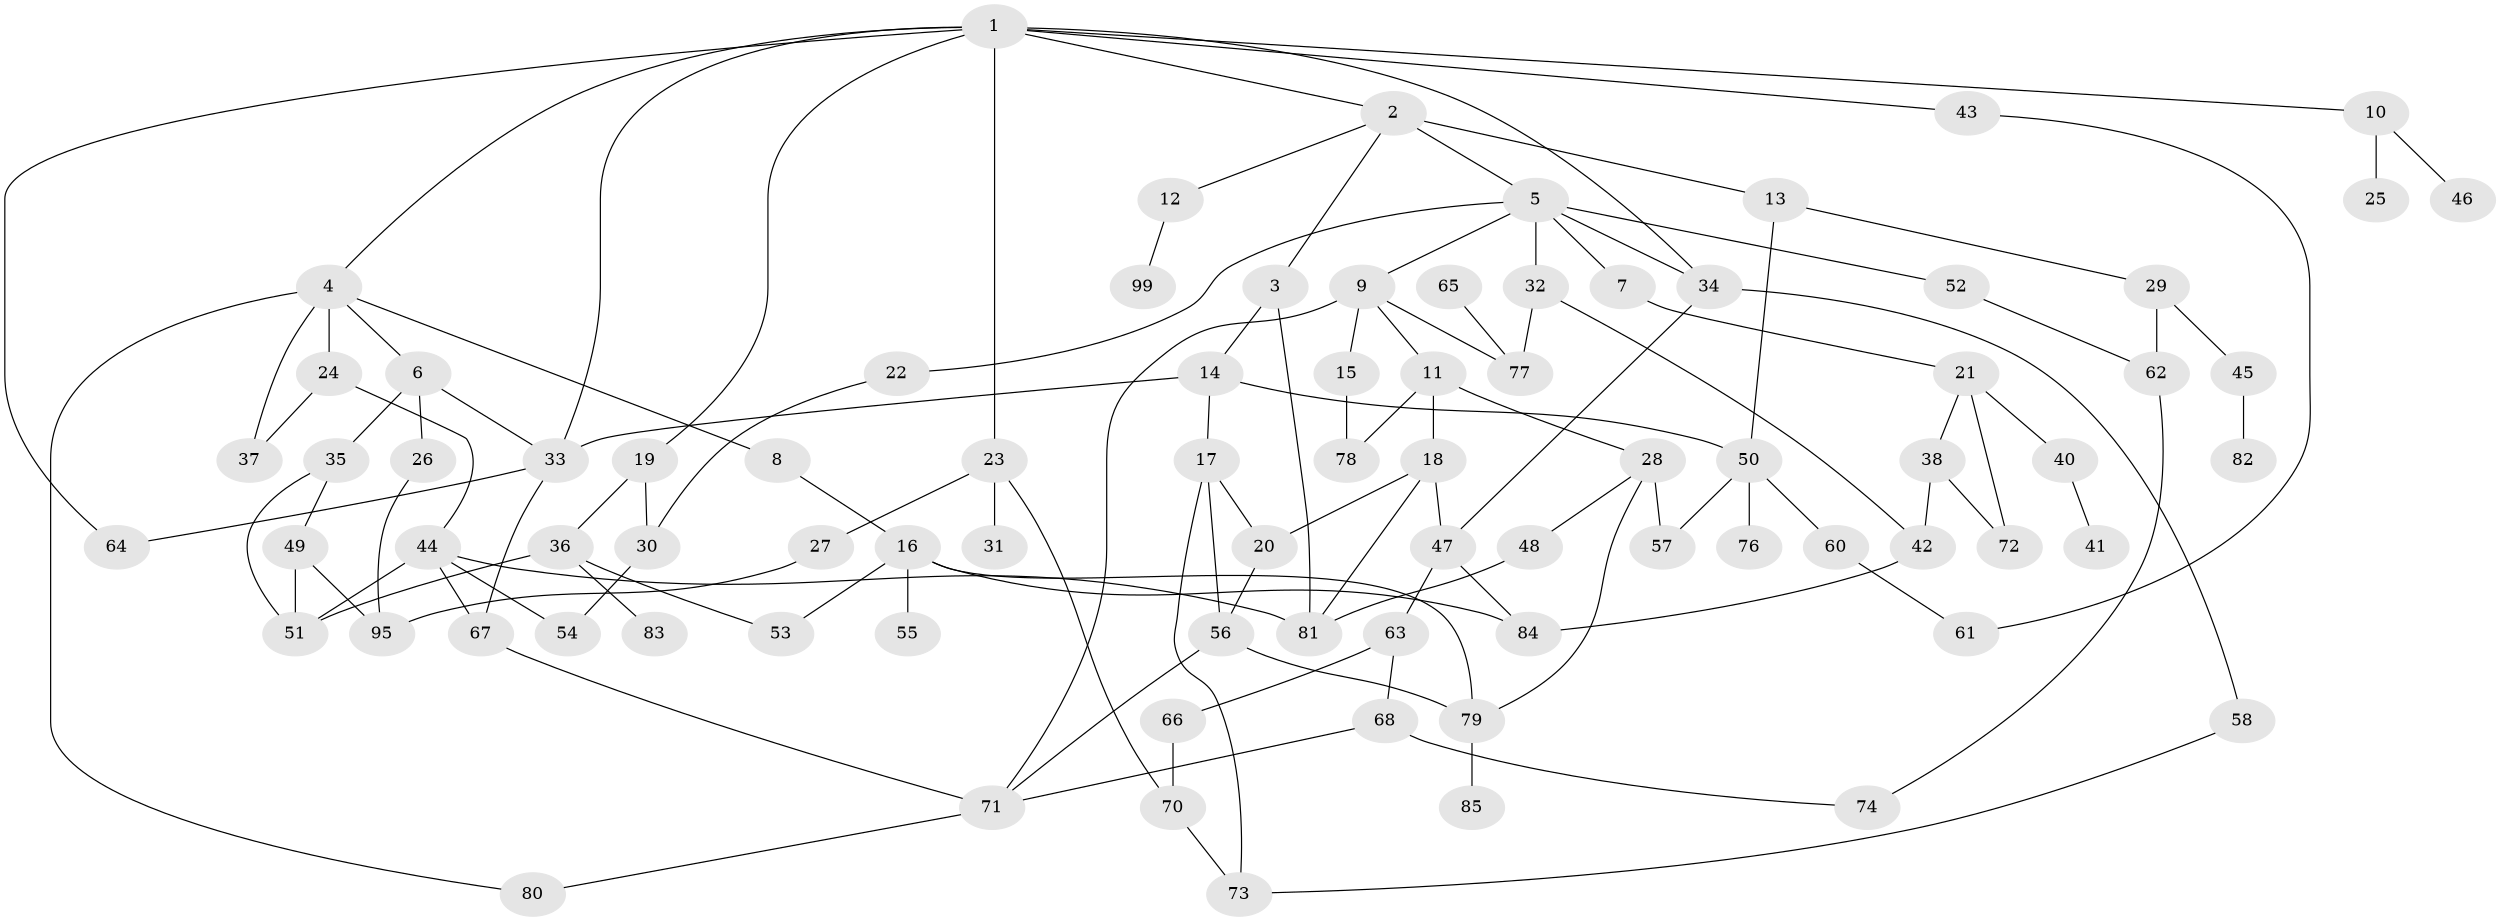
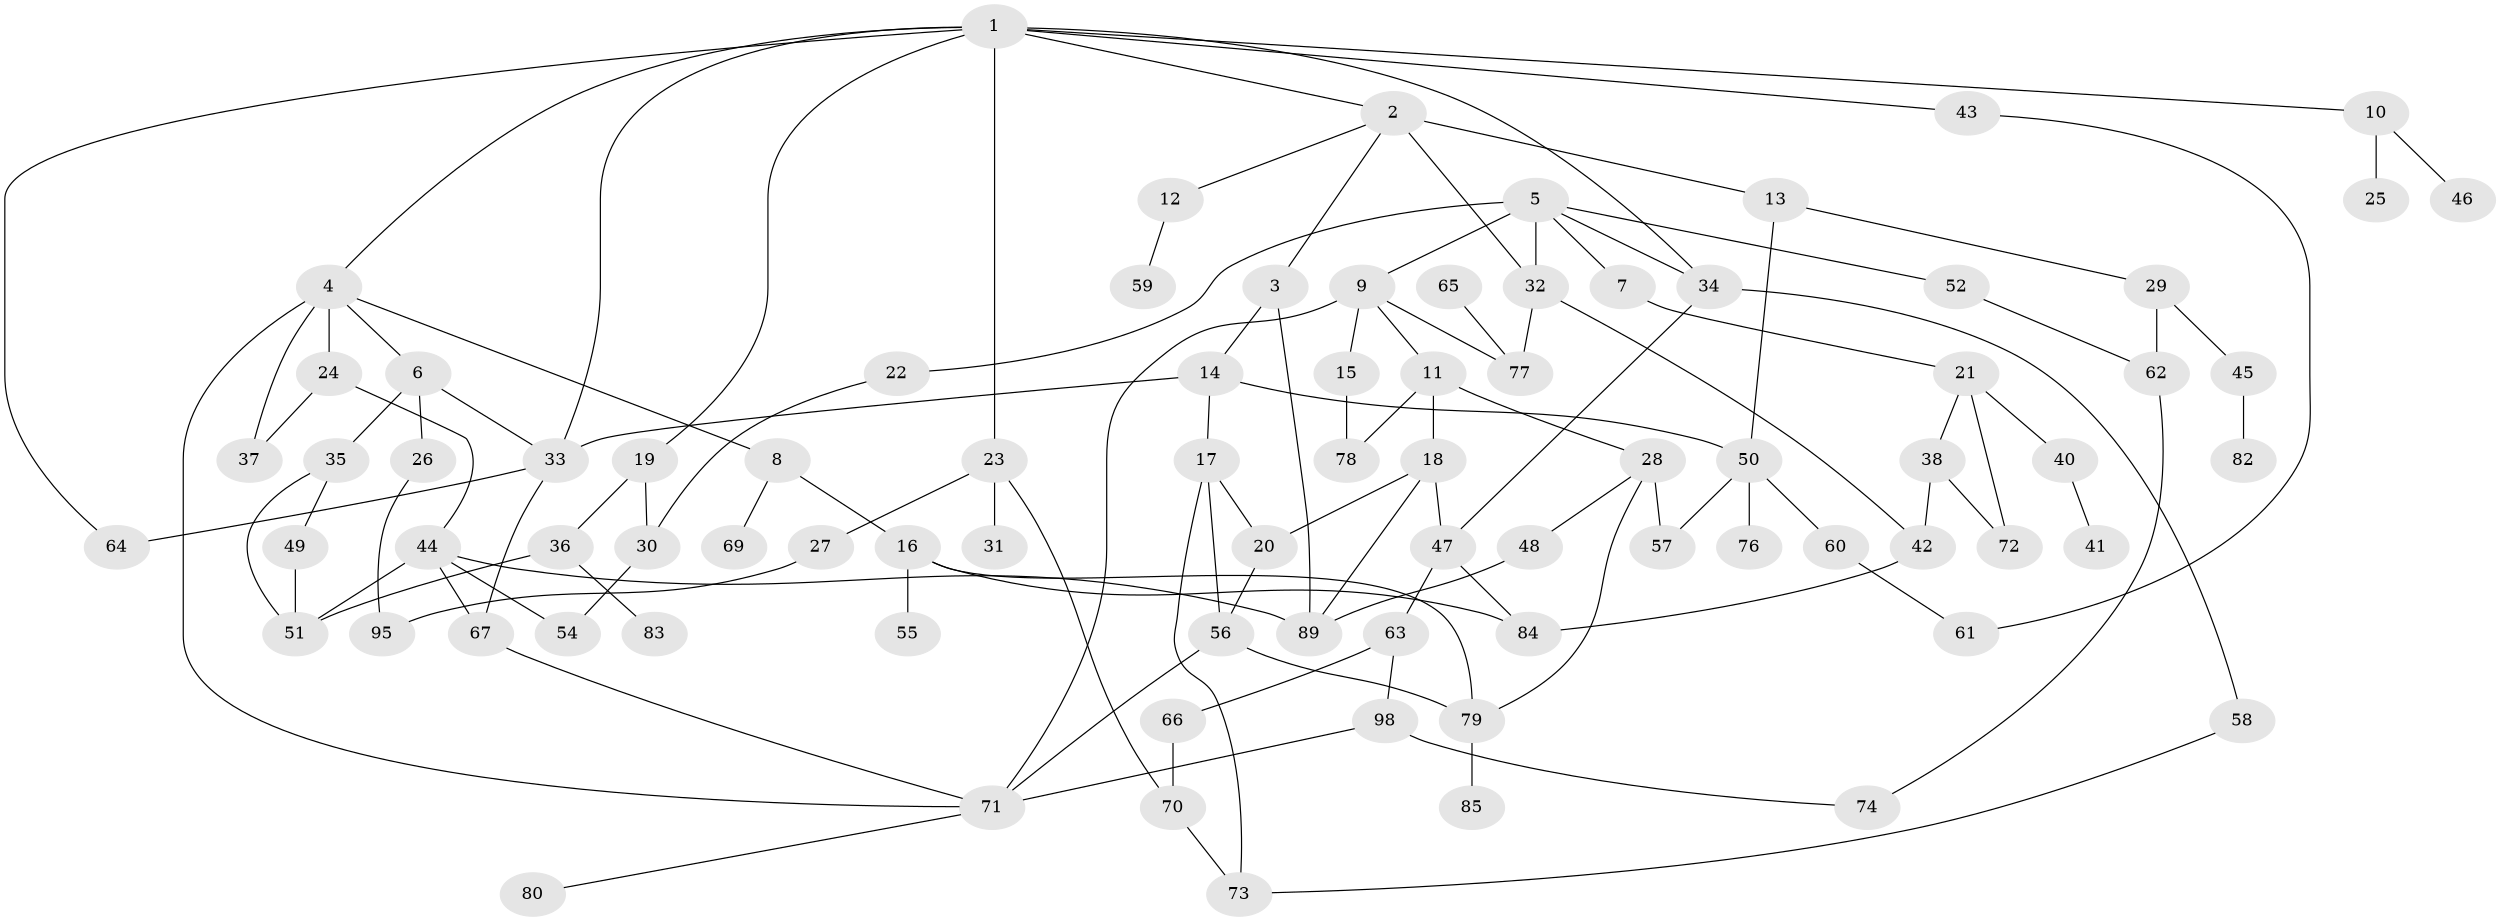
edge "2" -- "5": now "2" -- "32"
node "99": label "99" -> "59"
node "69": added
edge "49" -- "95": removed
node "53": removed
node "81": label "81" -> "89"
edge "4" -- "80": now "4" -- "71"
node "68": label "68" -> "98"
